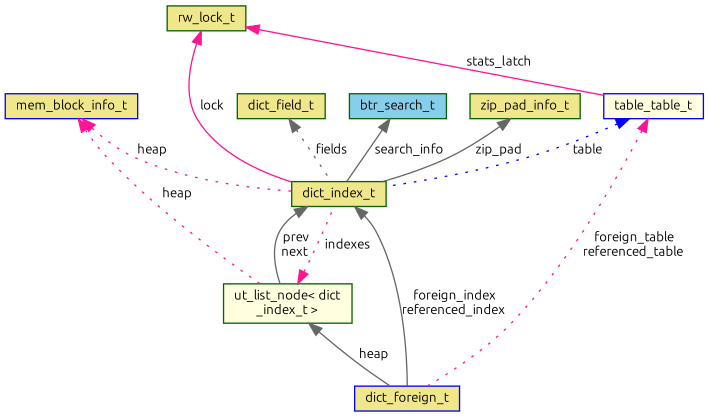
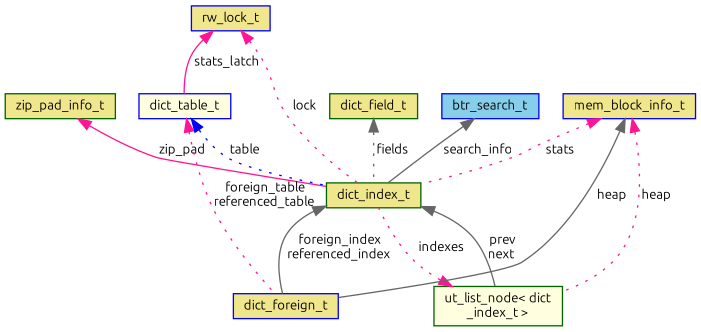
node "rw_lock_t": color darkgreen -> blue
node "btr_search_t": color darkgreen -> blue
node "table_table_t": label "table_table_t" -> "dict_table_t"
edge "dict_index_t" -> "rw_lock_t": style solid -> dotted
edge "dict_index_t" -> "mem_block_info_t": label " heap" -> " stats"
edge "dict_index_t" -> "zip_pad_info_t": color gray40 -> deeppink
edge "dict_foreign_t" -> "ut_list_node< dict _index_t >": now "dict_foreign_t" -> "mem_block_info_t"
